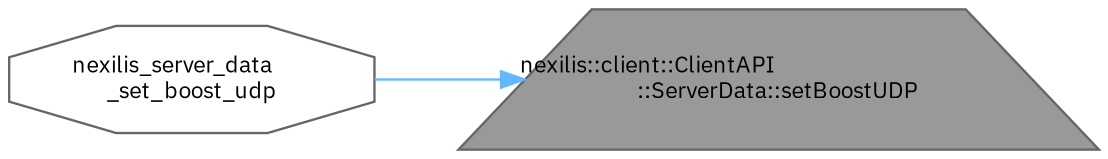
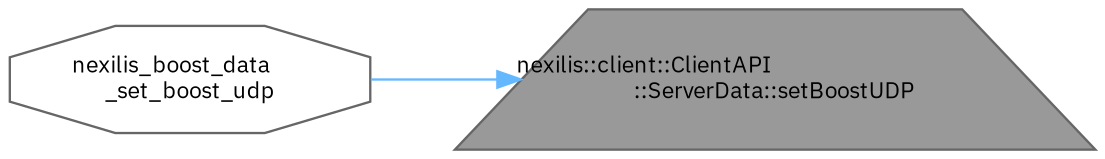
node "nexilis_server_data _set_boost_udp": label "nexilis_server_data _set_boost_udp" -> "nexilis_boost_data _set_boost_udp"
